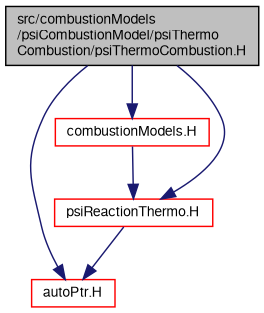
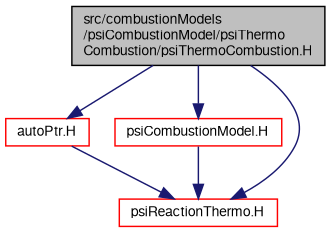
node "combustionModels.H": label "combustionModels.H" -> "psiCombustionModel.H"
edge "psiReactionThermo.H" -> "autoPtr.H": reversed
